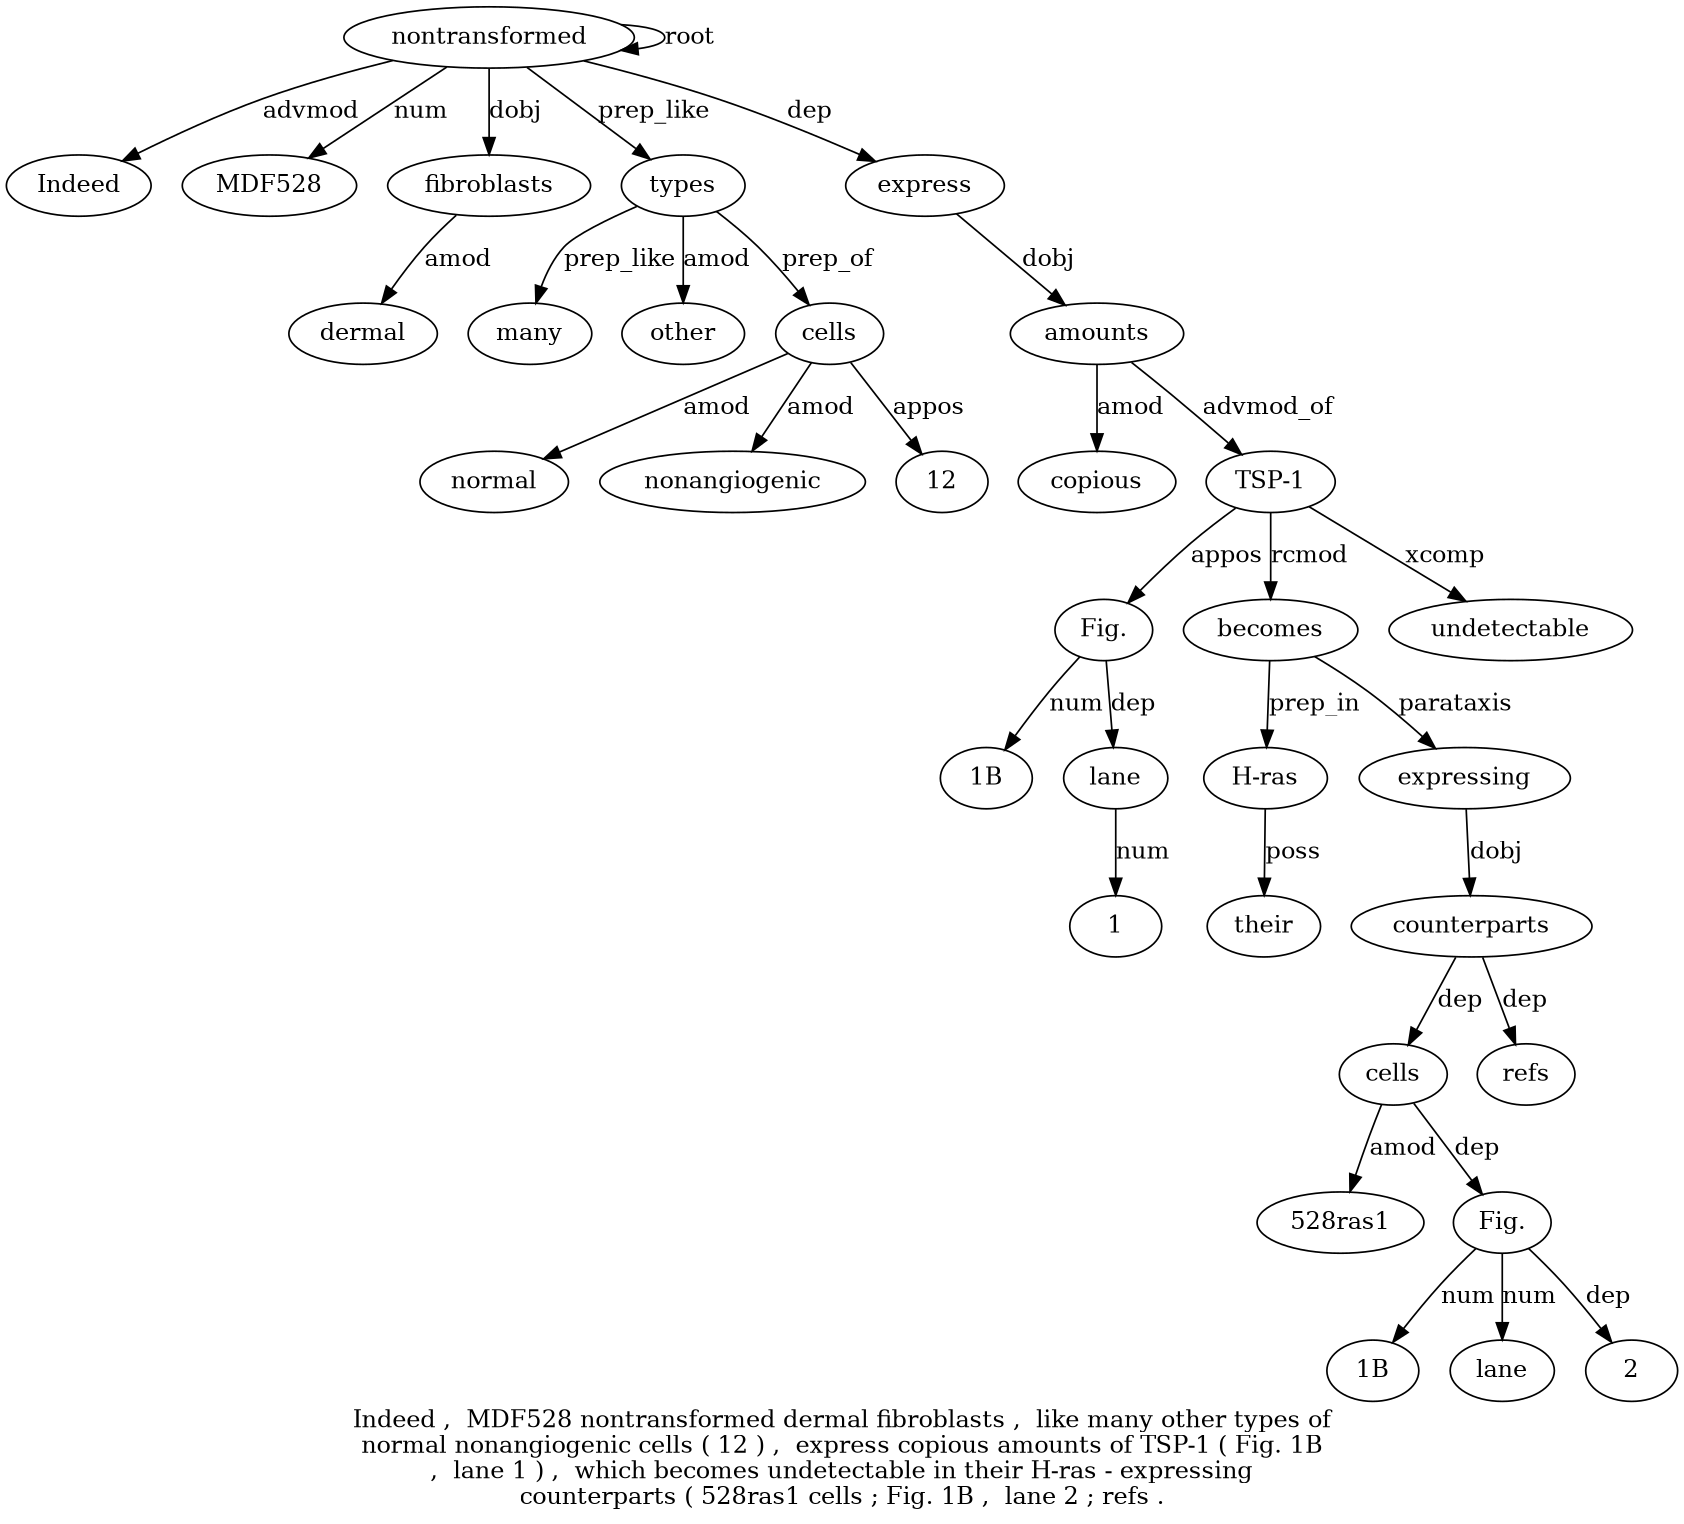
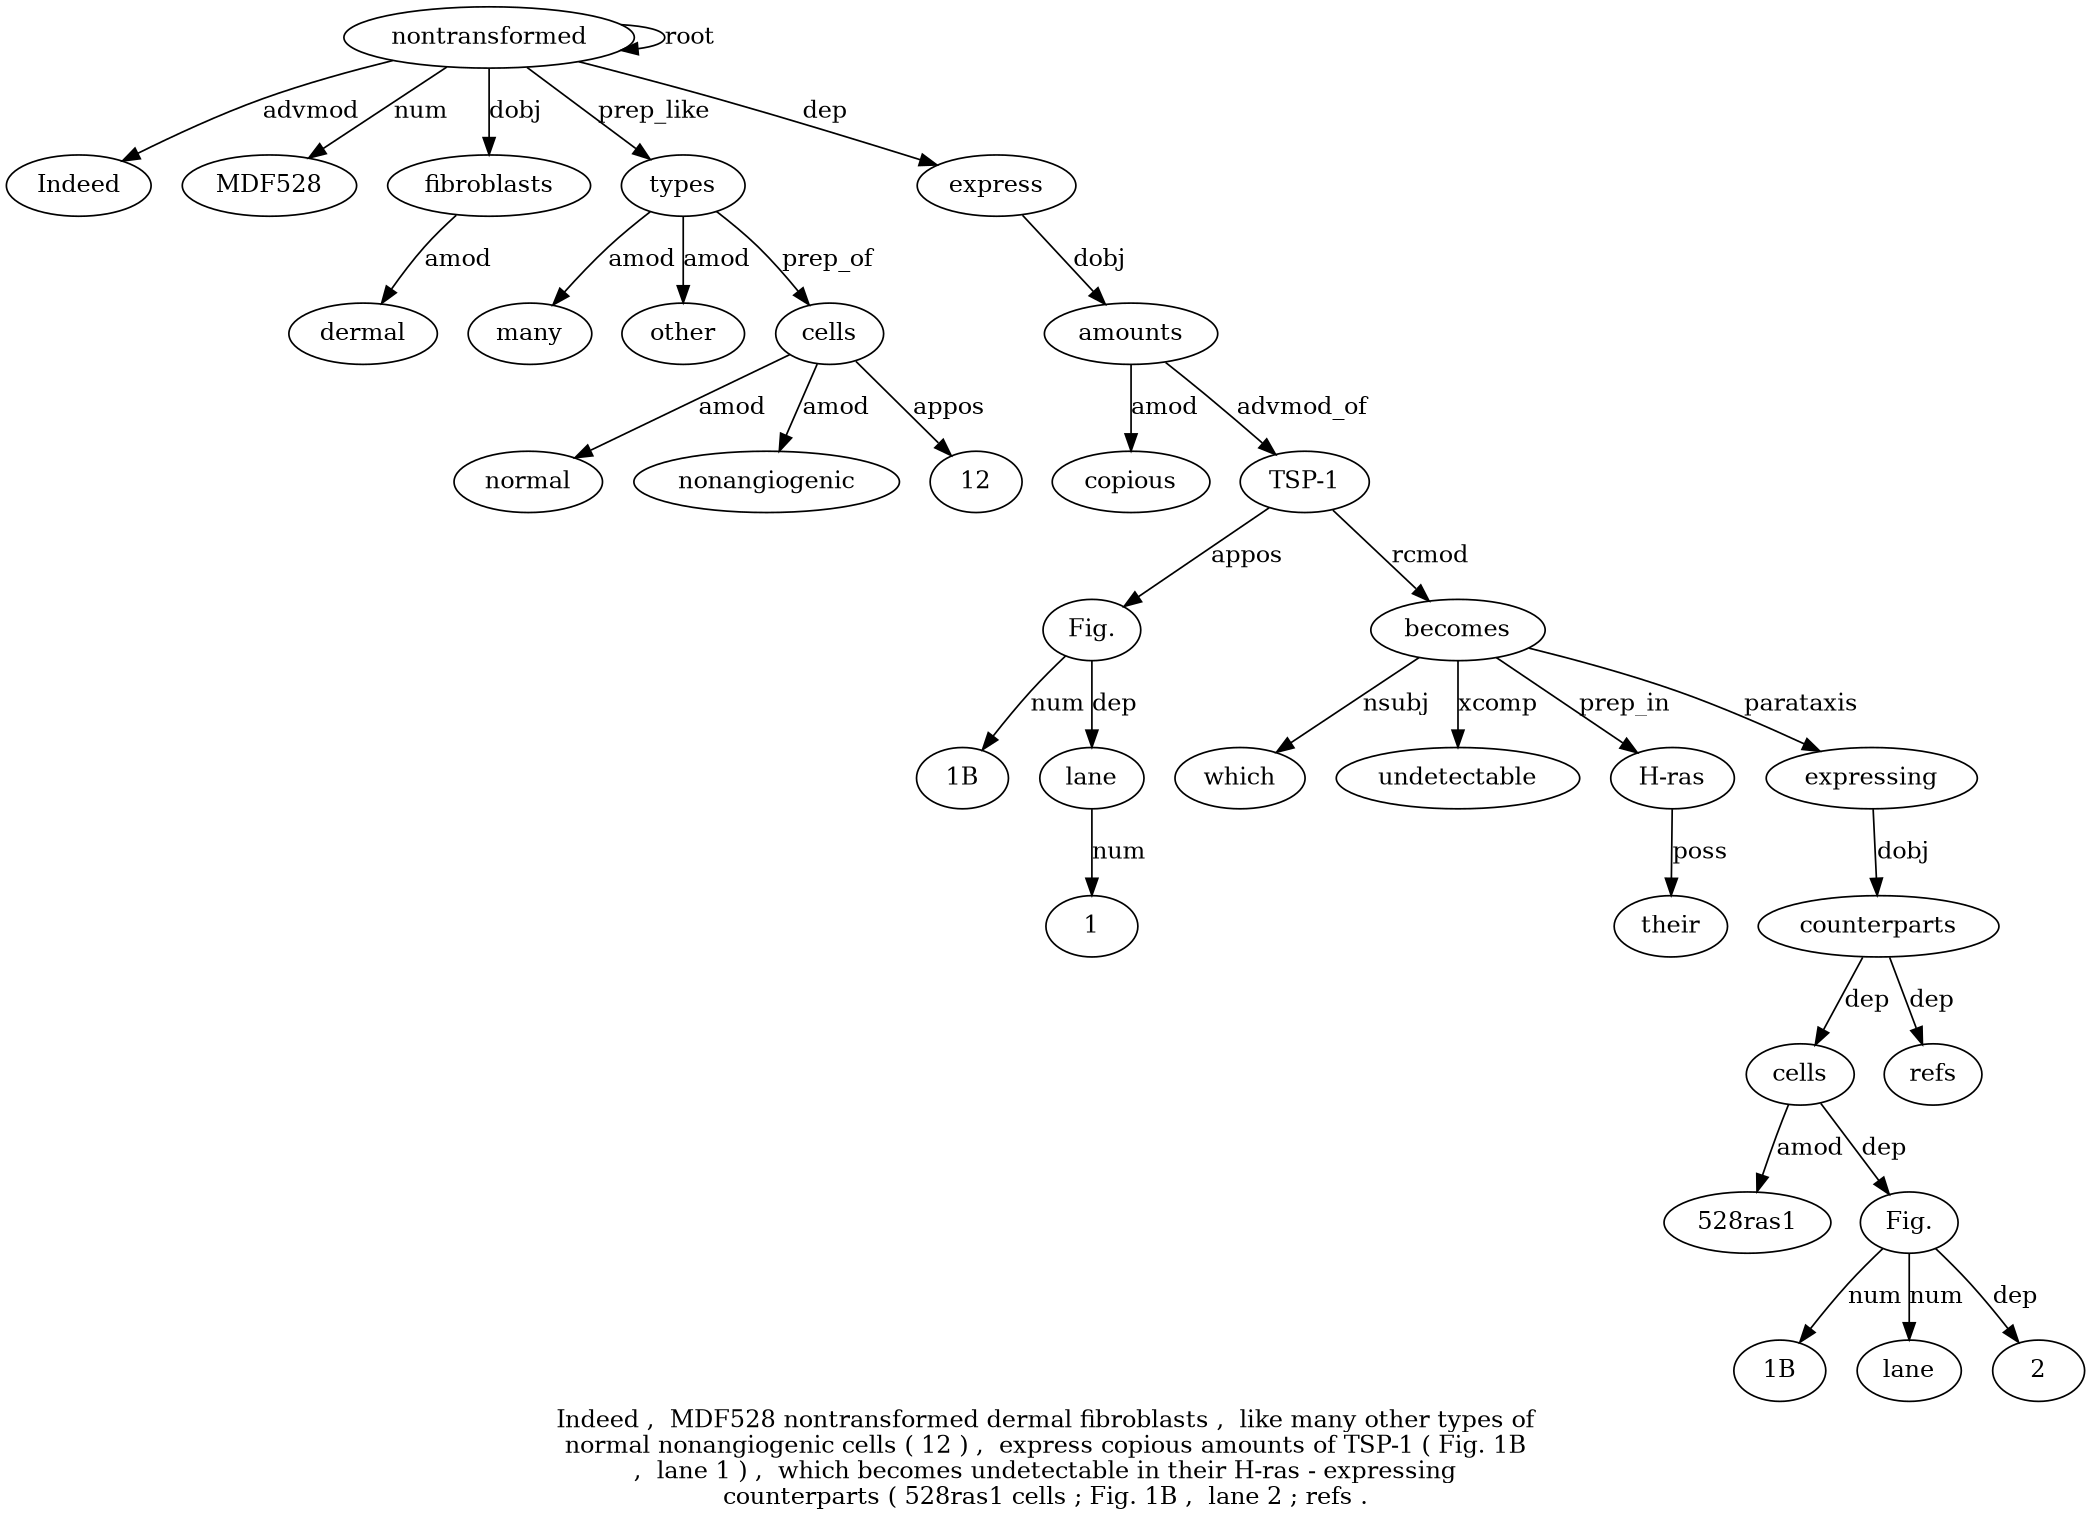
edge "types" -> "many": label "prep_like" -> "amod"
edge "TSP-1" -> "undetectable": now "becomes" -> "undetectable"
node "which": added
